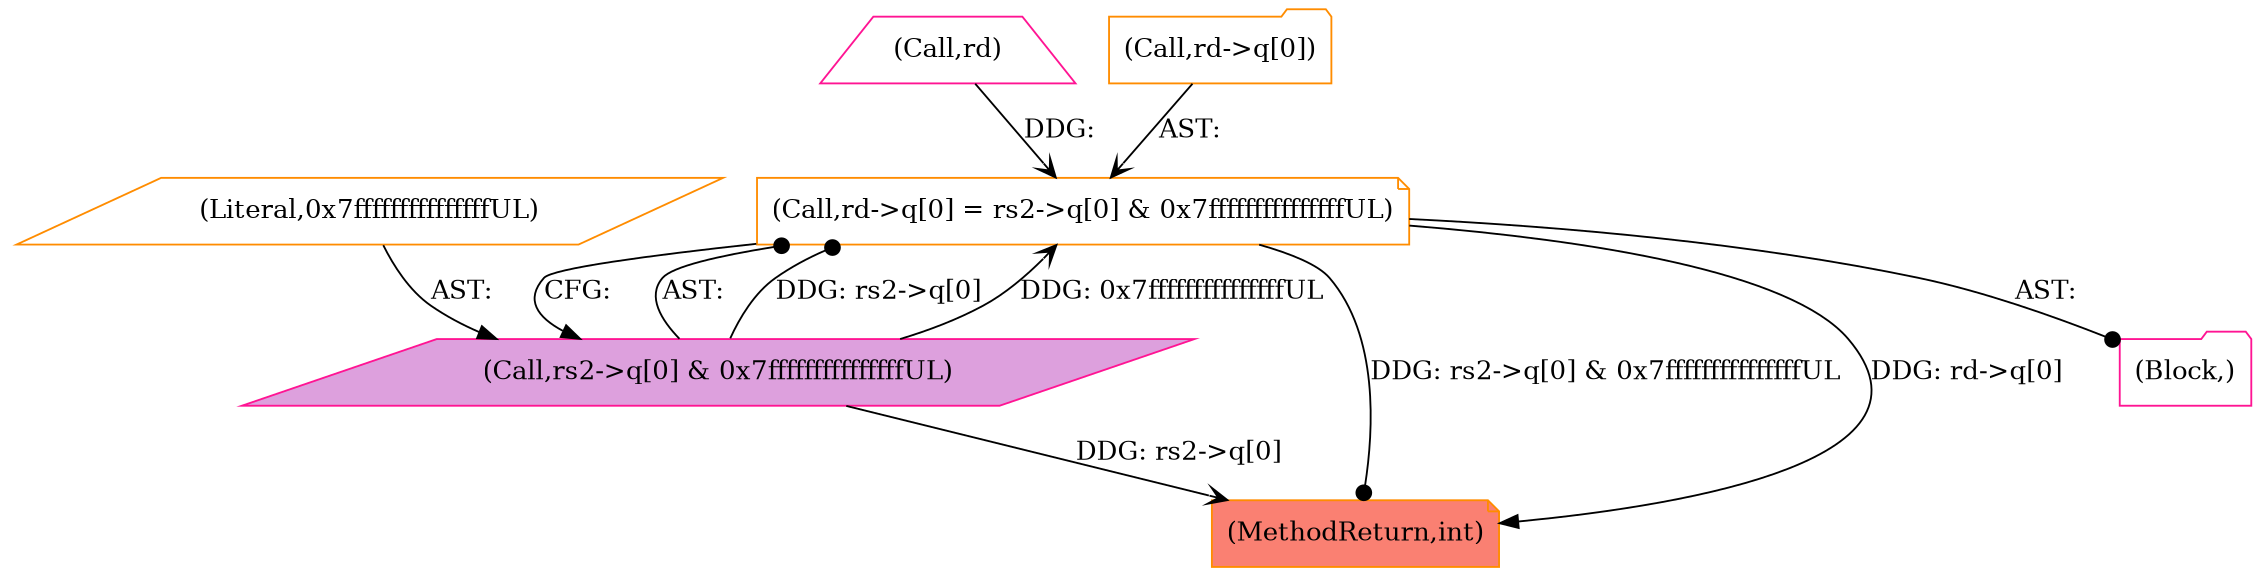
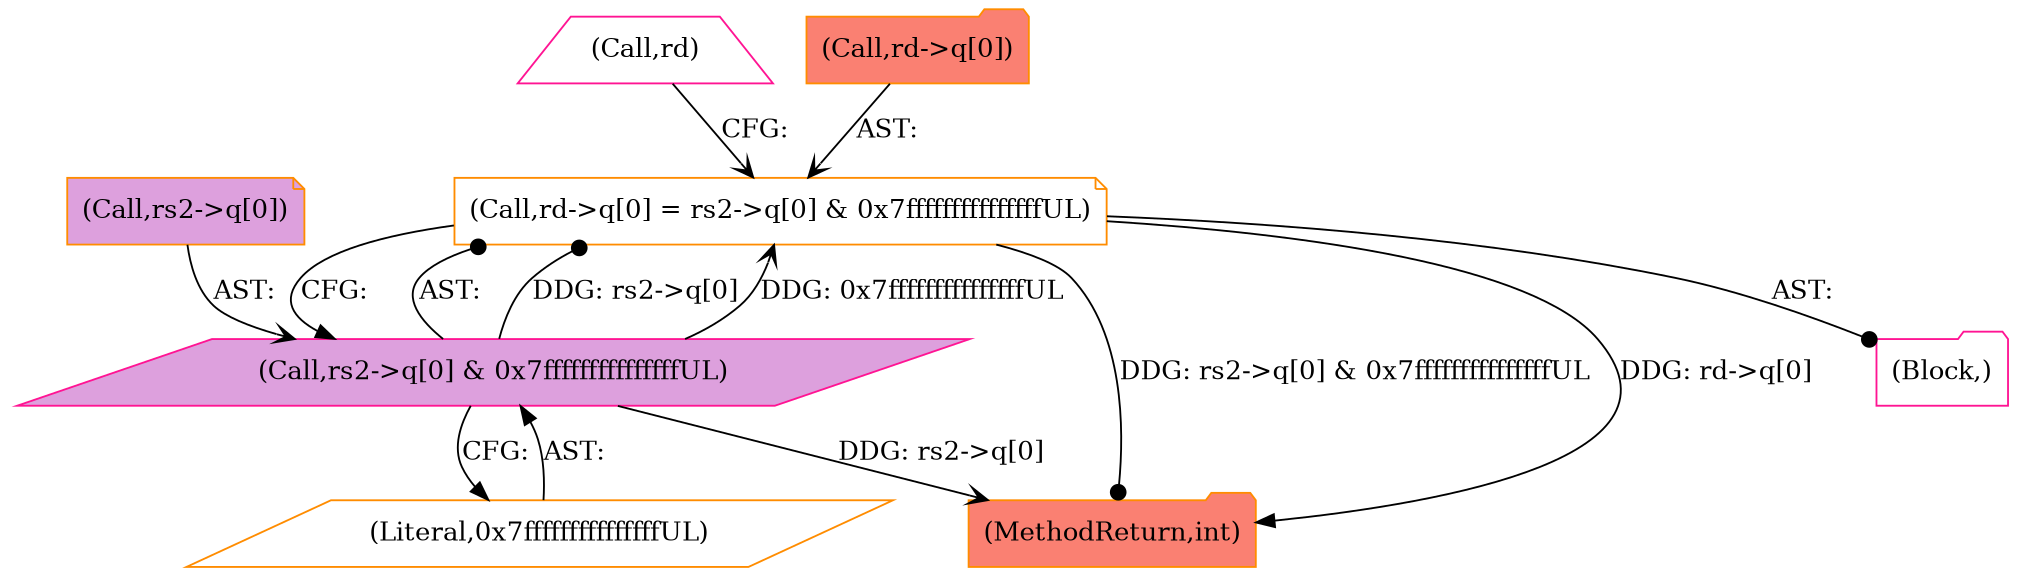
node "(Call,rd->q[0])": fillcolor white -> salmon
edge "(Call,rd)" -> "(Call,rd->q[0] = rs2->q[0] & 0x7fffffffffffffffUL)": label "DDG: " -> "CFG: "
node "(Call,rs2->q[0])": added
edge "(Call,rs2->q[0] & 0x7fffffffffffffffUL)" -> "(Literal,0x7fffffffffffffffUL)": added, label "CFG:"
node "(MethodReturn,int)": shape note -> folder
